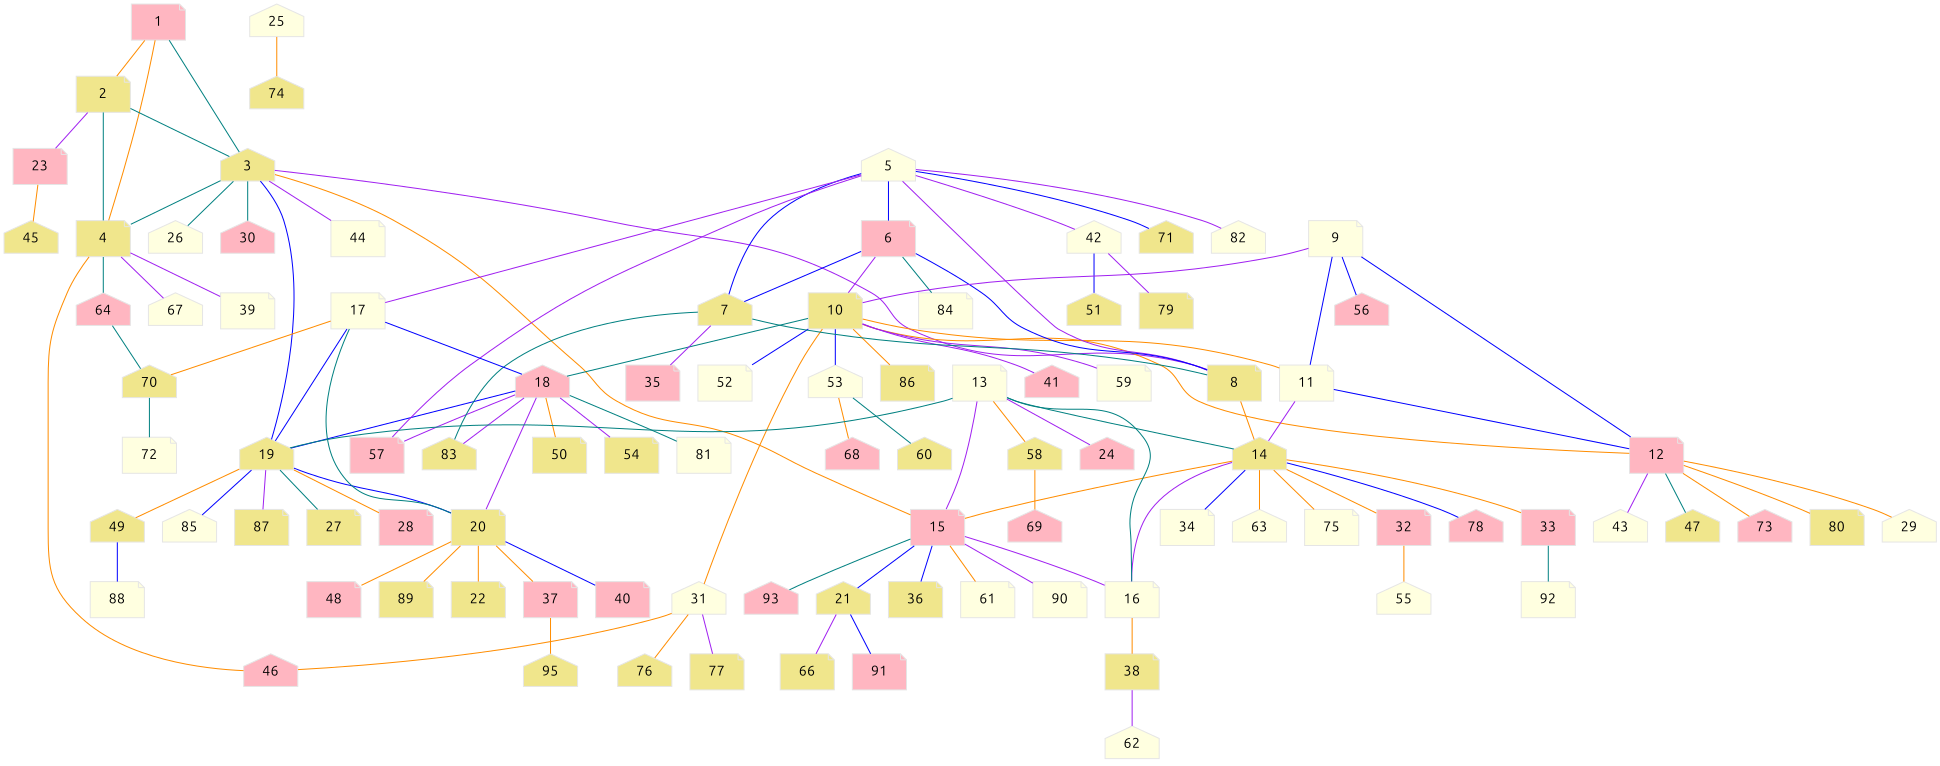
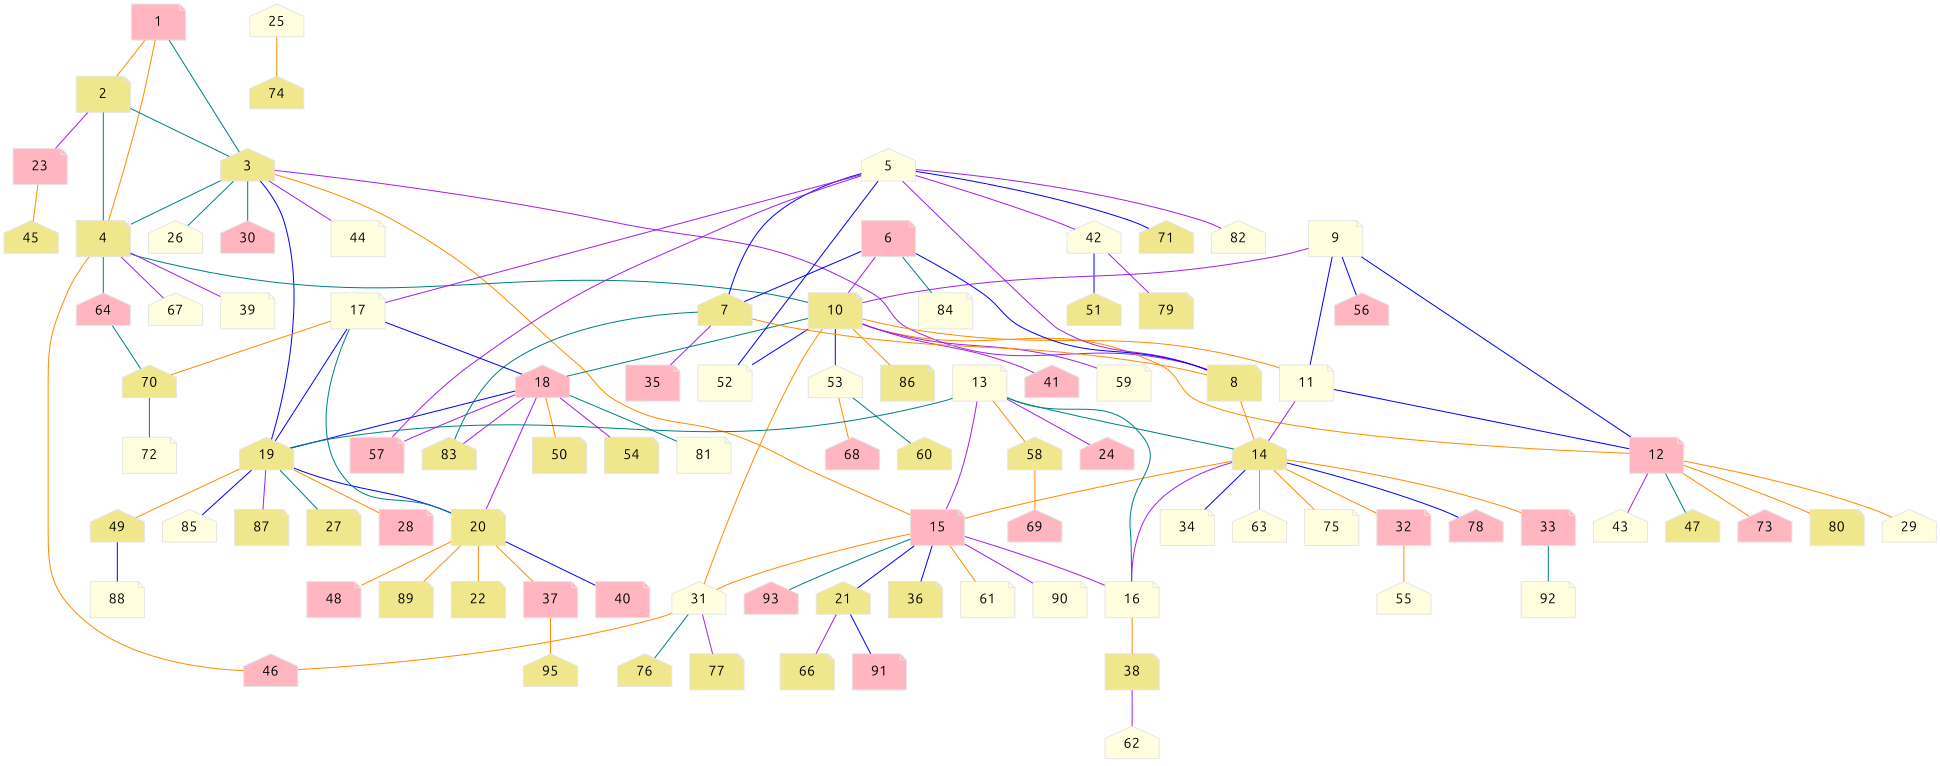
edge "5" -- "6": now "5" -- "52"
edge "4" -- "10": added
edge "7" -- "8": color teal -> darkorange
edge "15" -- "31": added
edge "31" -- "76": color darkorange -> teal
